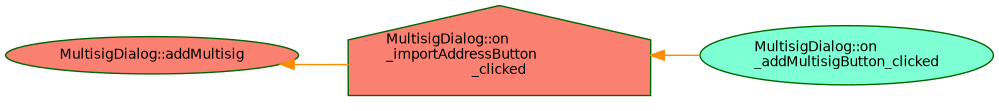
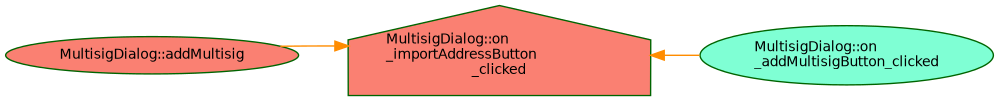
edge "MultisigDialog::on _importAddressButton _clicked" -> "MultisigDialog::addMultisig": reversed
